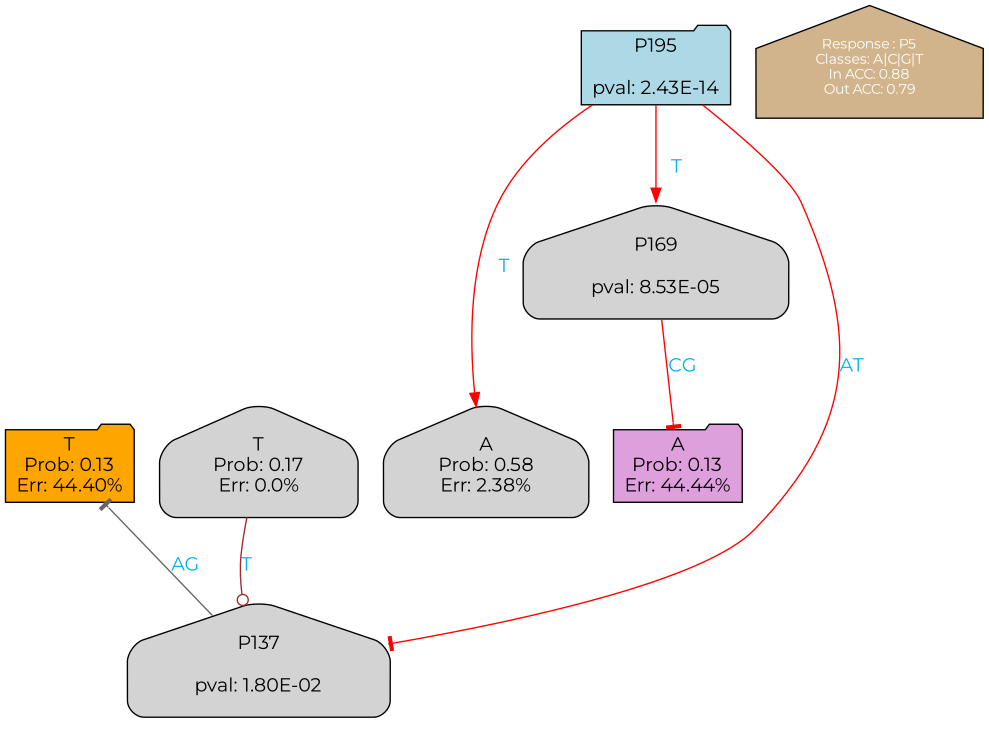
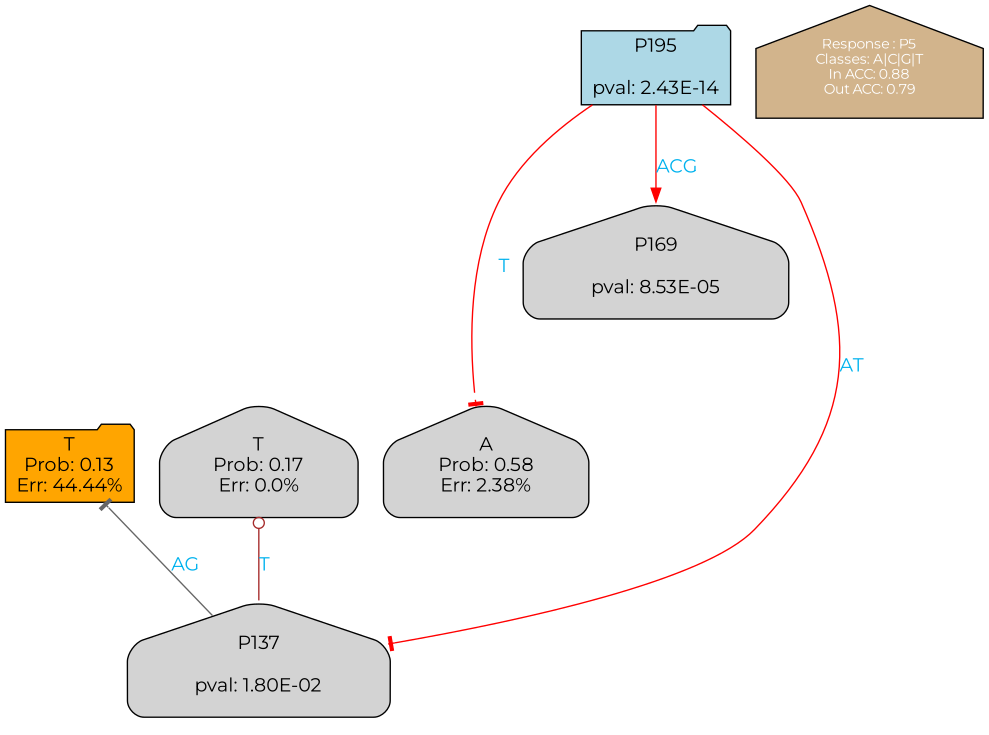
edge "P195 pval: 2.43E-14" -> "P169 pval: 8.53E-05": label "T" -> "ACG"
edge "P195 pval: 2.43E-14" -> "A Prob: 0.58 Err: 2.38%": arrowhead normal -> tee
node "T Prob: 0.13 Err: 44.40%": label "T Prob: 0.13 Err: 44.40%" -> "T Prob: 0.13 Err: 44.44%"
node "A Prob: 0.13 Err: 44.44%": removed
edge "T Prob: 0.17 Err: 0.0%" -> "P137 pval: 1.80E-02": reversed
